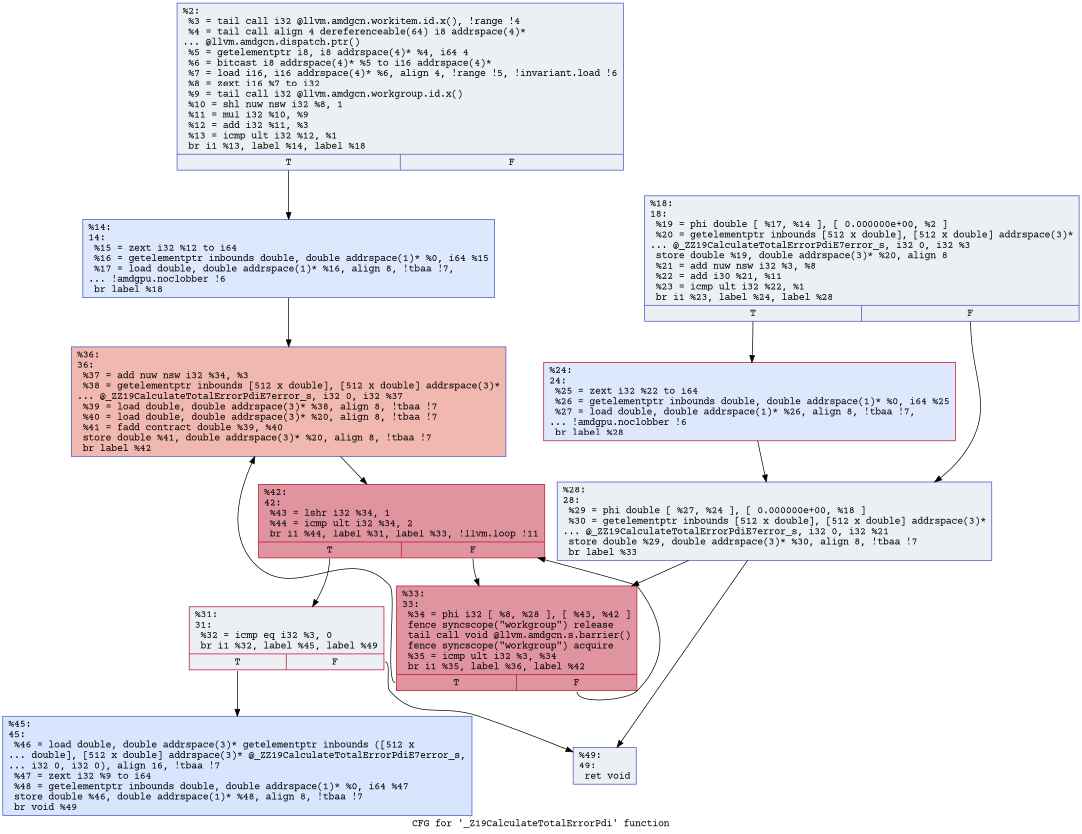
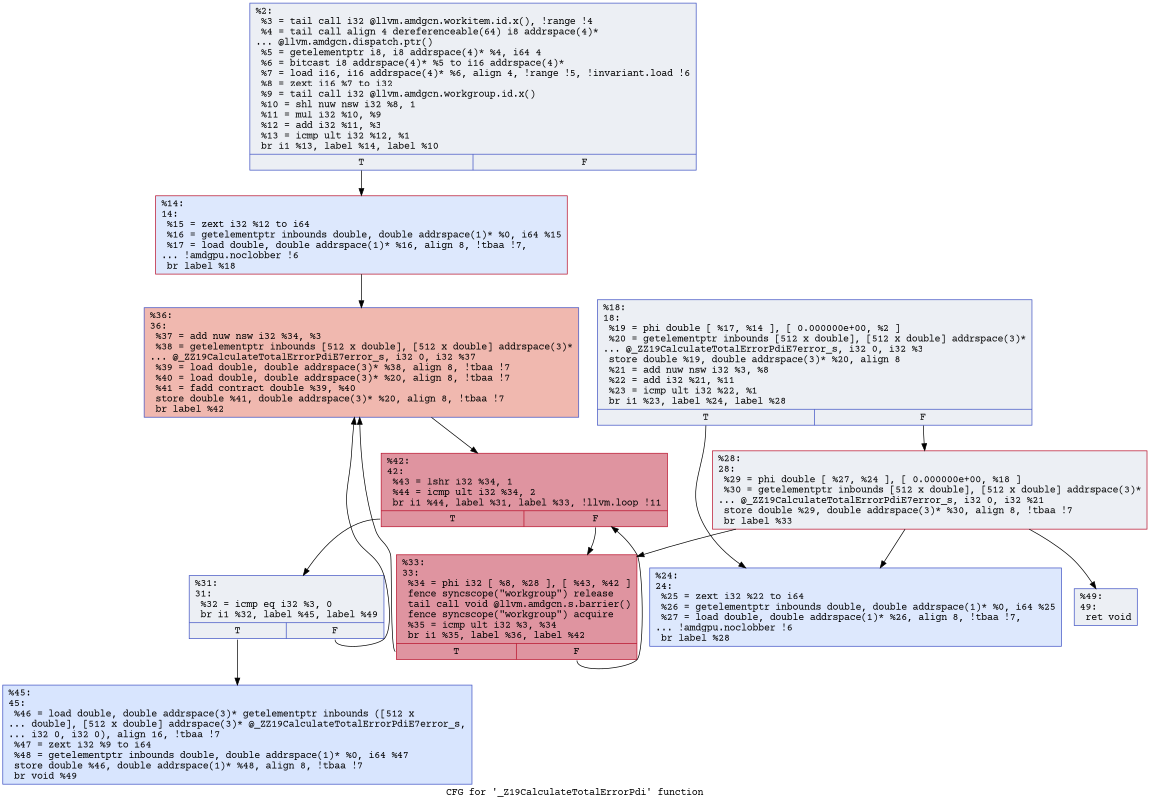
node "%2:": text "br i1 %13, label %14, label %18" -> "br i1 %13, label %14, label %10"
node "%14:": color #3d50c3ff -> #b70d28ff
node "%18:": text "%22 = add i30 %21, %11" -> "%22 = add i32 %21, %11"
node "%24:": color #b70d28ff -> #3d50c3ff
edge "%24:" -> "%28:": reversed
node "%28:": color #3d50c3ff -> #b70d28ff
node "%31:": color #b70d28ff -> #3d50c3ff
edge "%31:" -> "%49:": now "%31:" -> "%36:"
